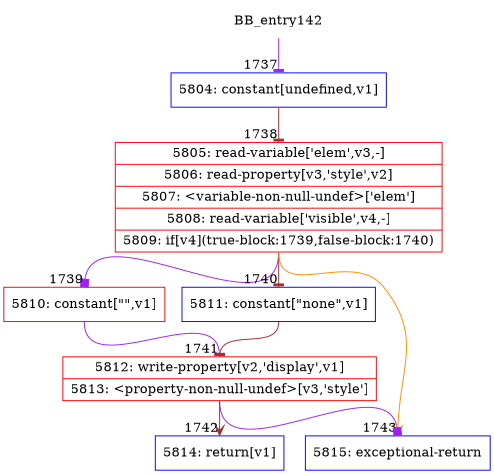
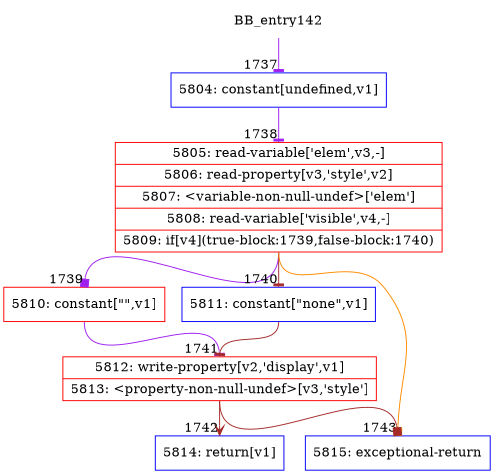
edge "5804: constant[undefined,v1]" -> "5805: read-variable['elem',v3,-]": color brown -> purple
edge "5805: read-variable['elem',v3,-]" -> "5815: exceptional-return": arrowhead vee -> box
edge "5812: write-property[v2,'display',v1]" -> "5815: exceptional-return": color purple -> brown
